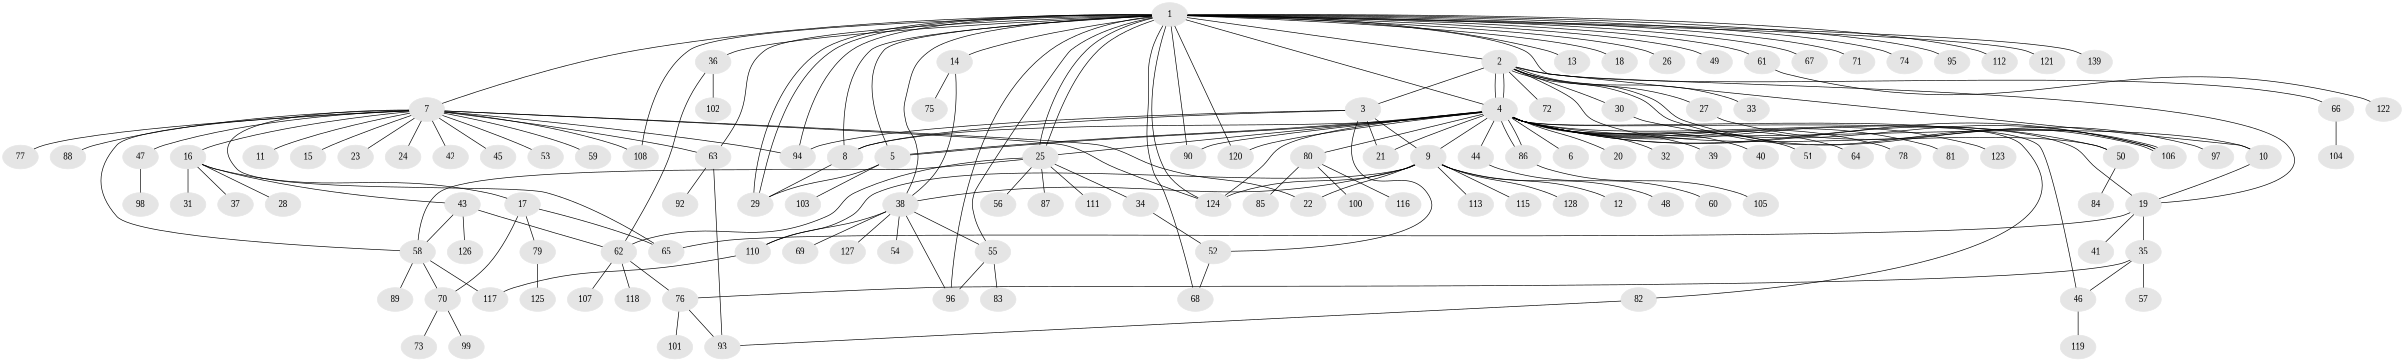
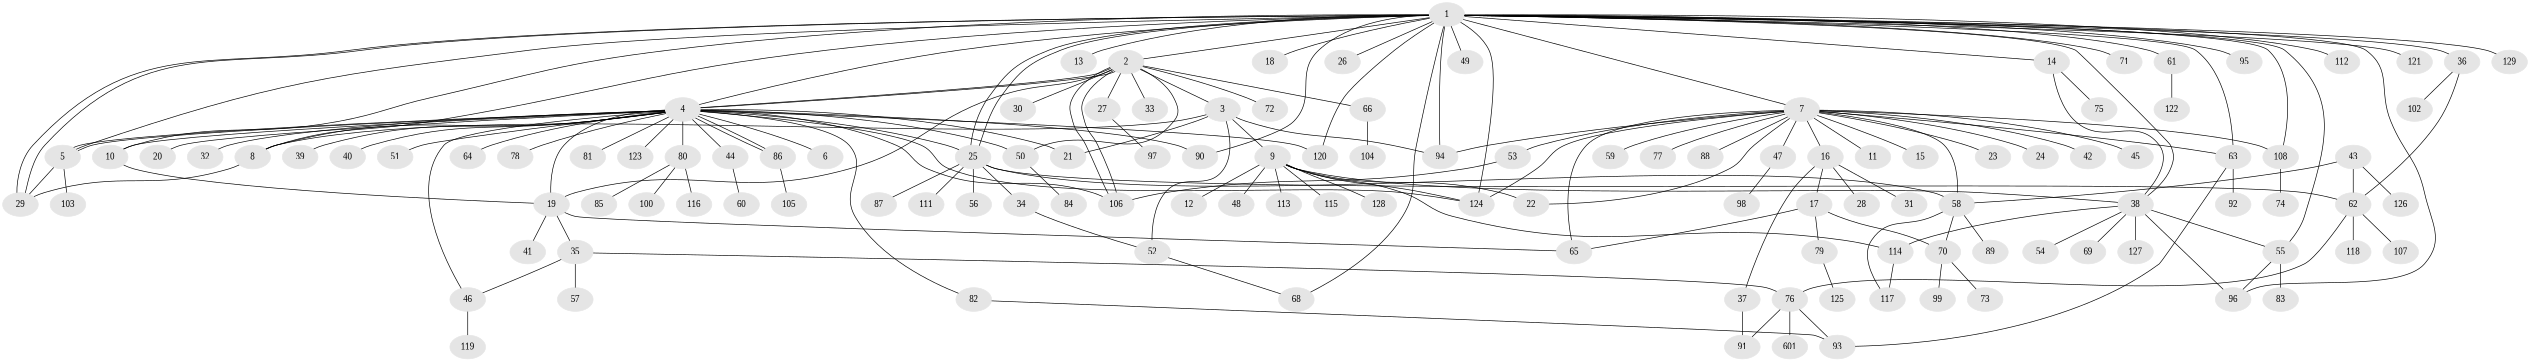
edge "1" -- "74": now "108" -- "74"
node "67": removed
node "139": label "139" -> "129"
edge "30" -- "106": now "53" -- "106"
edge "4" -- "9": removed
edge "16" -- "43": removed
node "110": label "110" -> "114"
node "101": label "101" -> "601"
node "91": added
